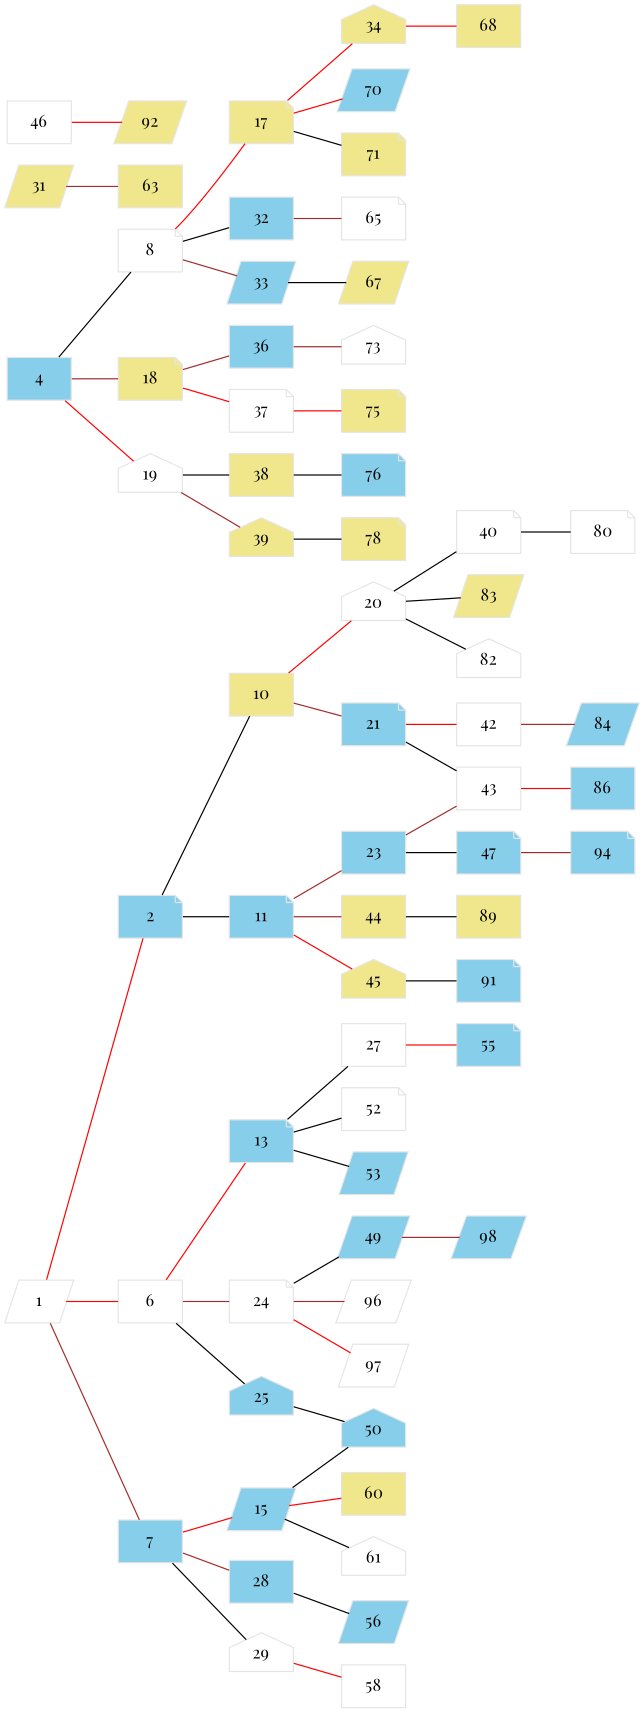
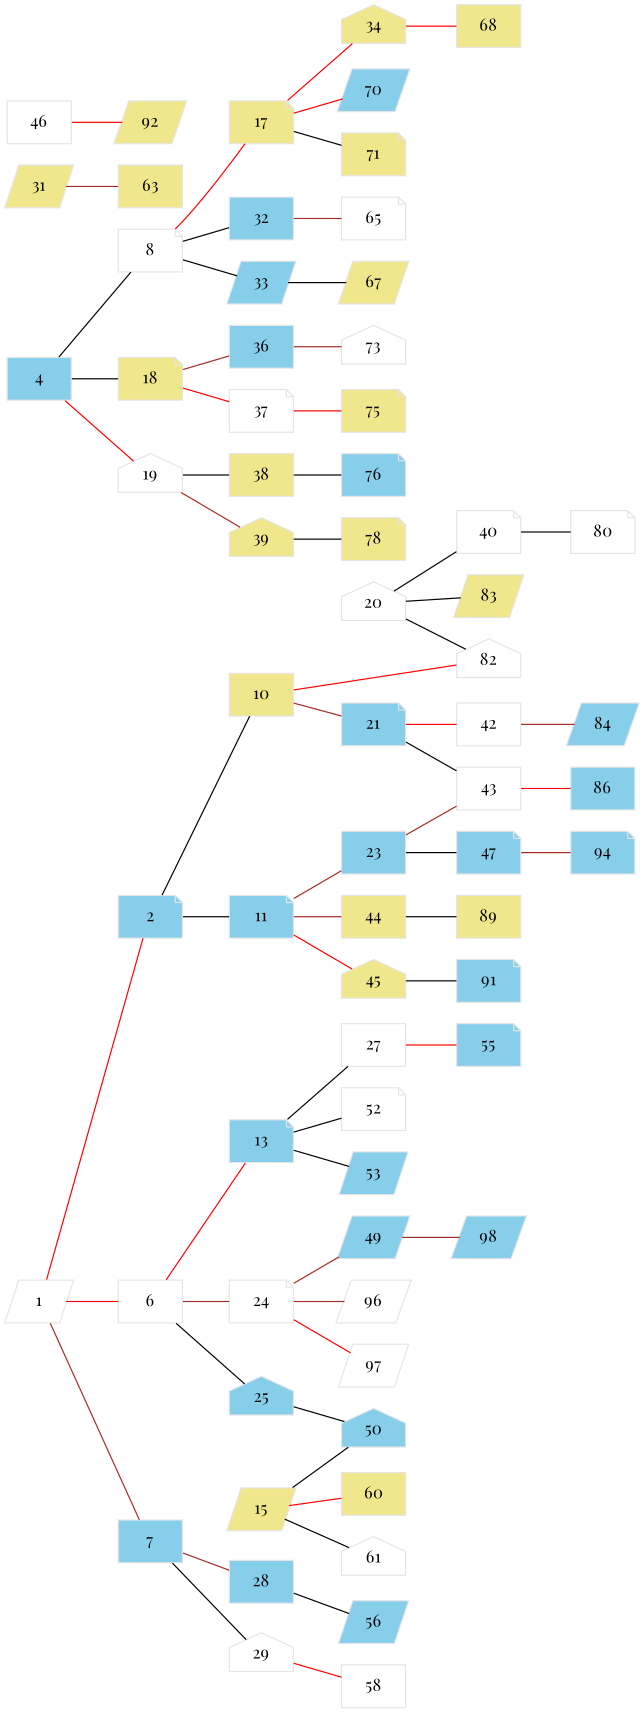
edge "8" -- "33": color brown -> black
edge "4" -- "18": color brown -> black
edge "20" -- "10": now "82" -- "10"
edge "49" -- "24": color black -> brown
node "15": fillcolor skyblue -> khaki
edge "15" -- "7": removed
